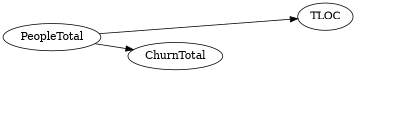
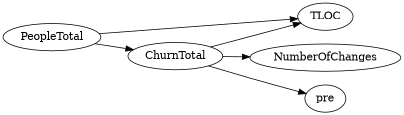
edge "ChurnTotal" -> "TLOC": added
node "NumberOfChanges": added
node "pre": added
